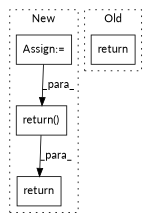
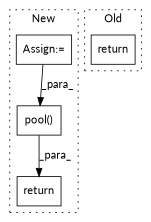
node "return()": label "return()" -> "pool()"
